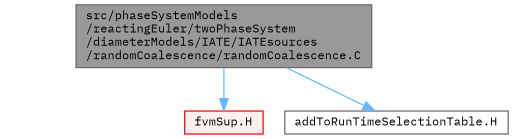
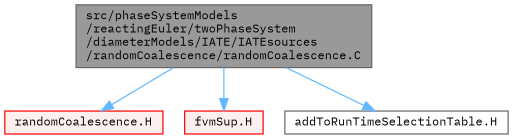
node "randomCoalescence.H": added
